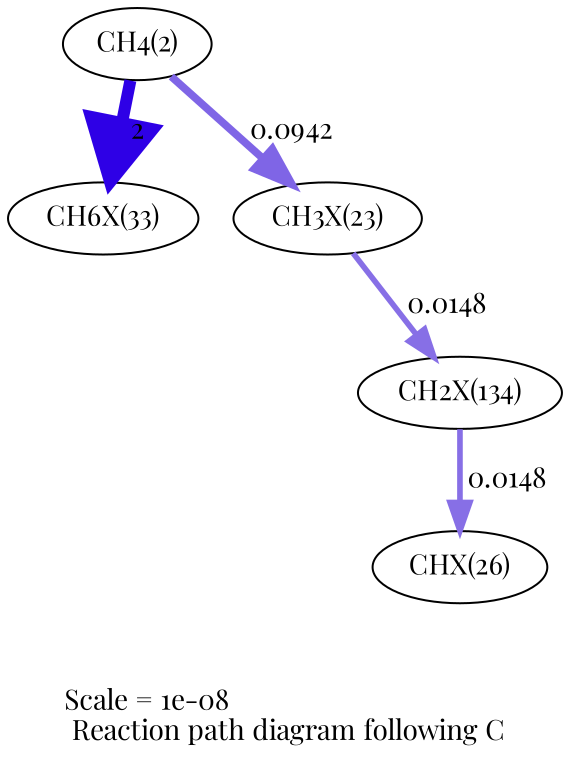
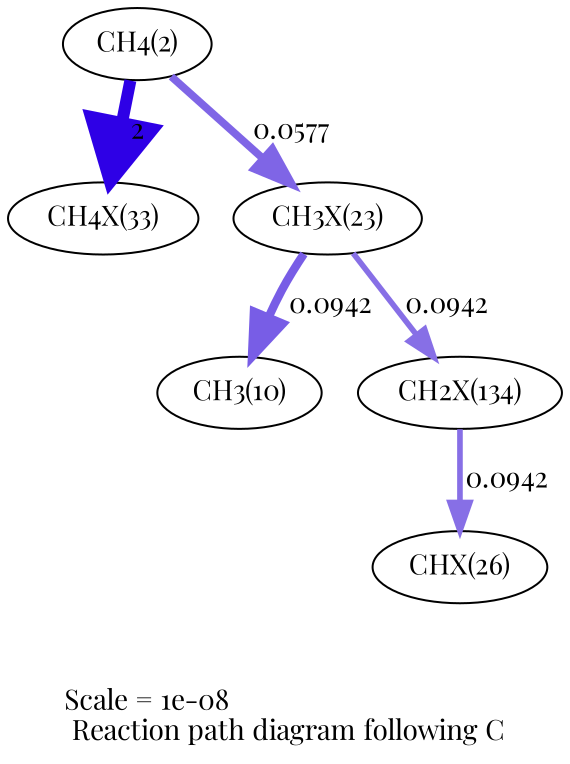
edge "CH4(2)" -> "CH3X(23)": label " 0.0942" -> " 0.0577"
node "CH6X(33)": label "CH6X(33)" -> "CH4X(33)"
edge "CH3X(23)" -> "CH2X(134)": label " 0.0148" -> " 0.0942"
node "CH3(10)": added
edge "CH2X(134)" -> "CHX(26)": label " 0.0148" -> " 0.0942"
